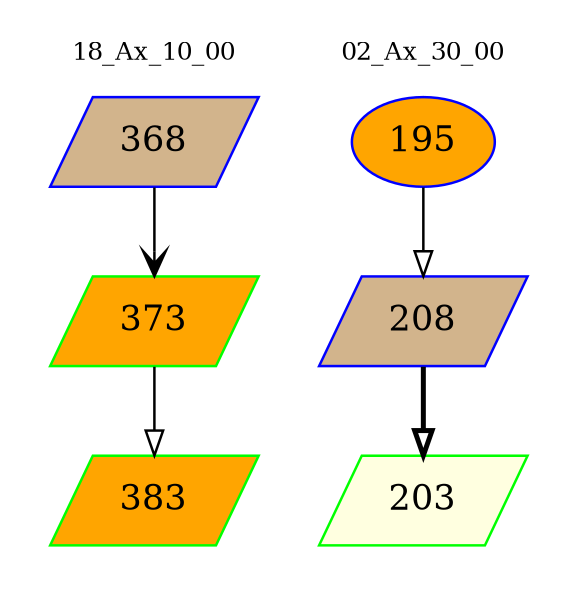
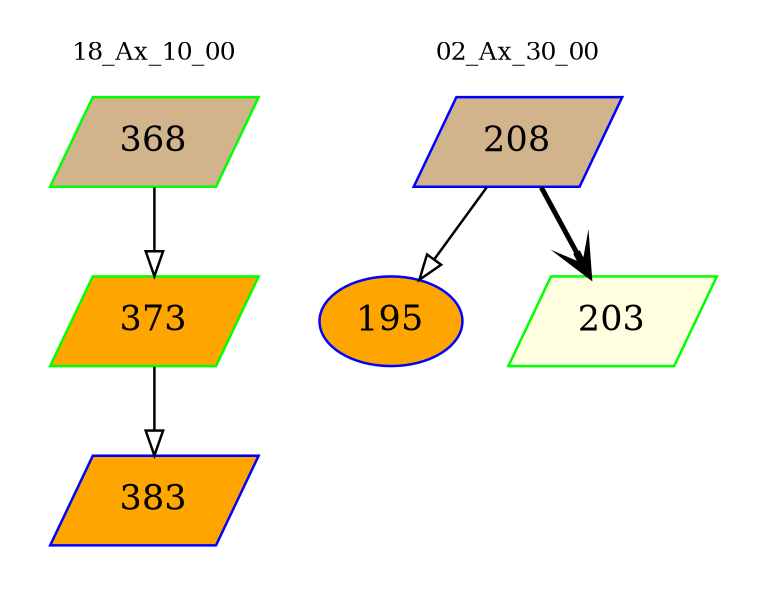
node "368": color blue -> green
edge "368" -> "373": arrowhead vee -> onormal
edge "195" -> "208": reversed
edge "208" -> "203": arrowhead onormal -> vee
node "383": color green -> blue
